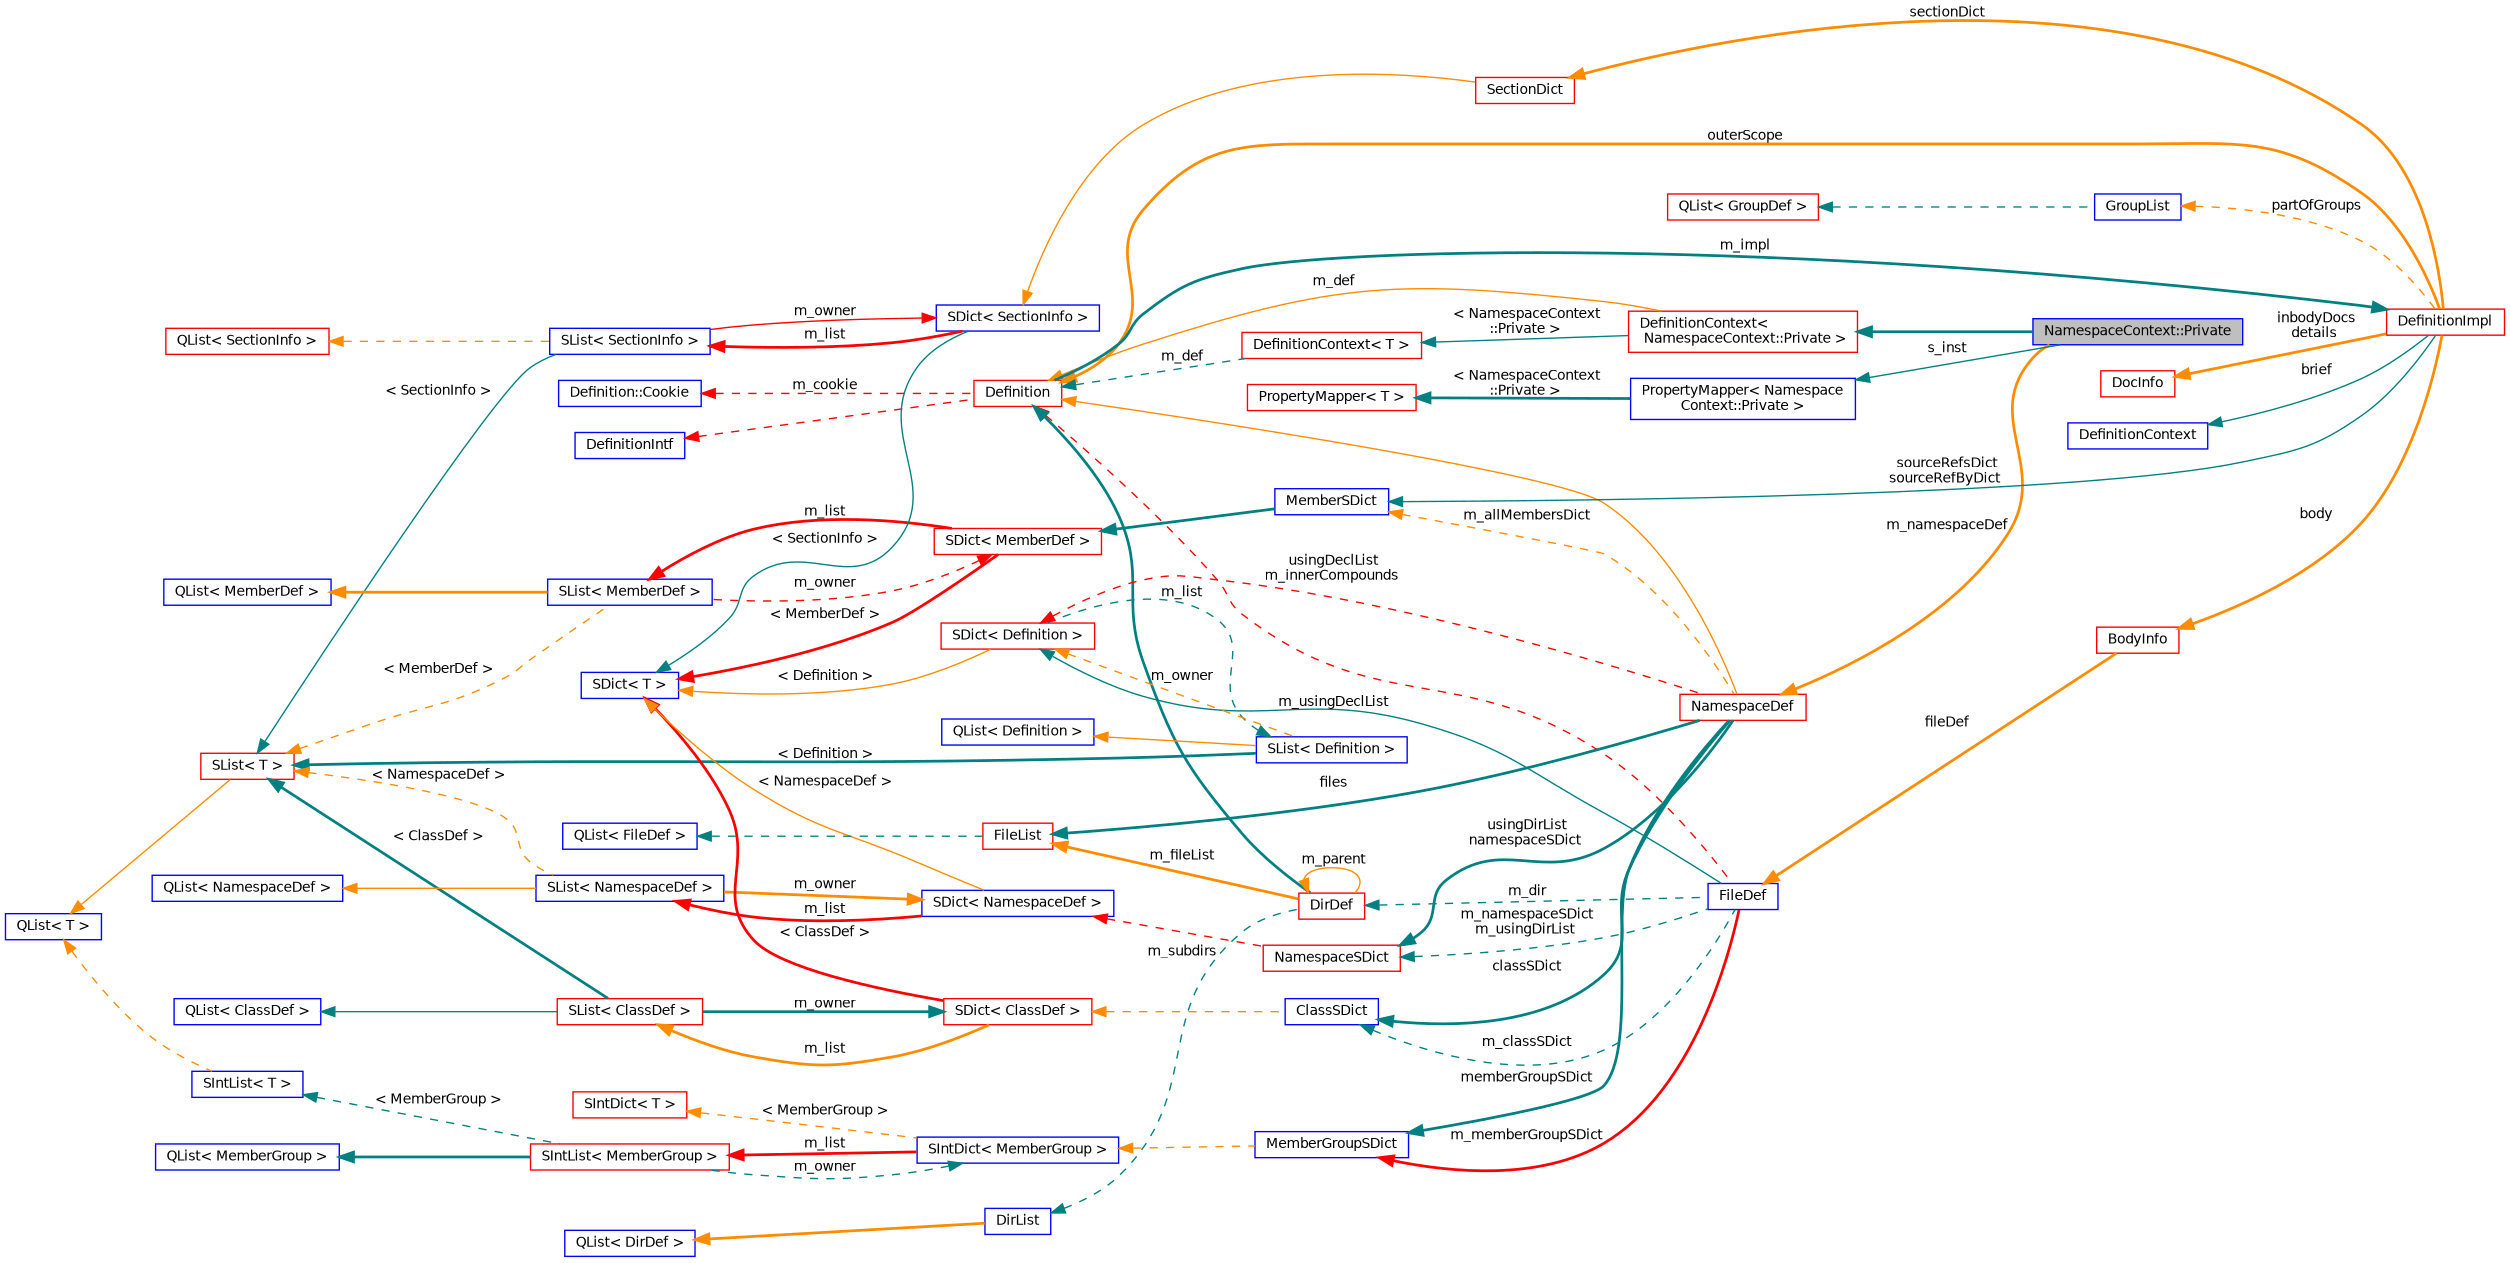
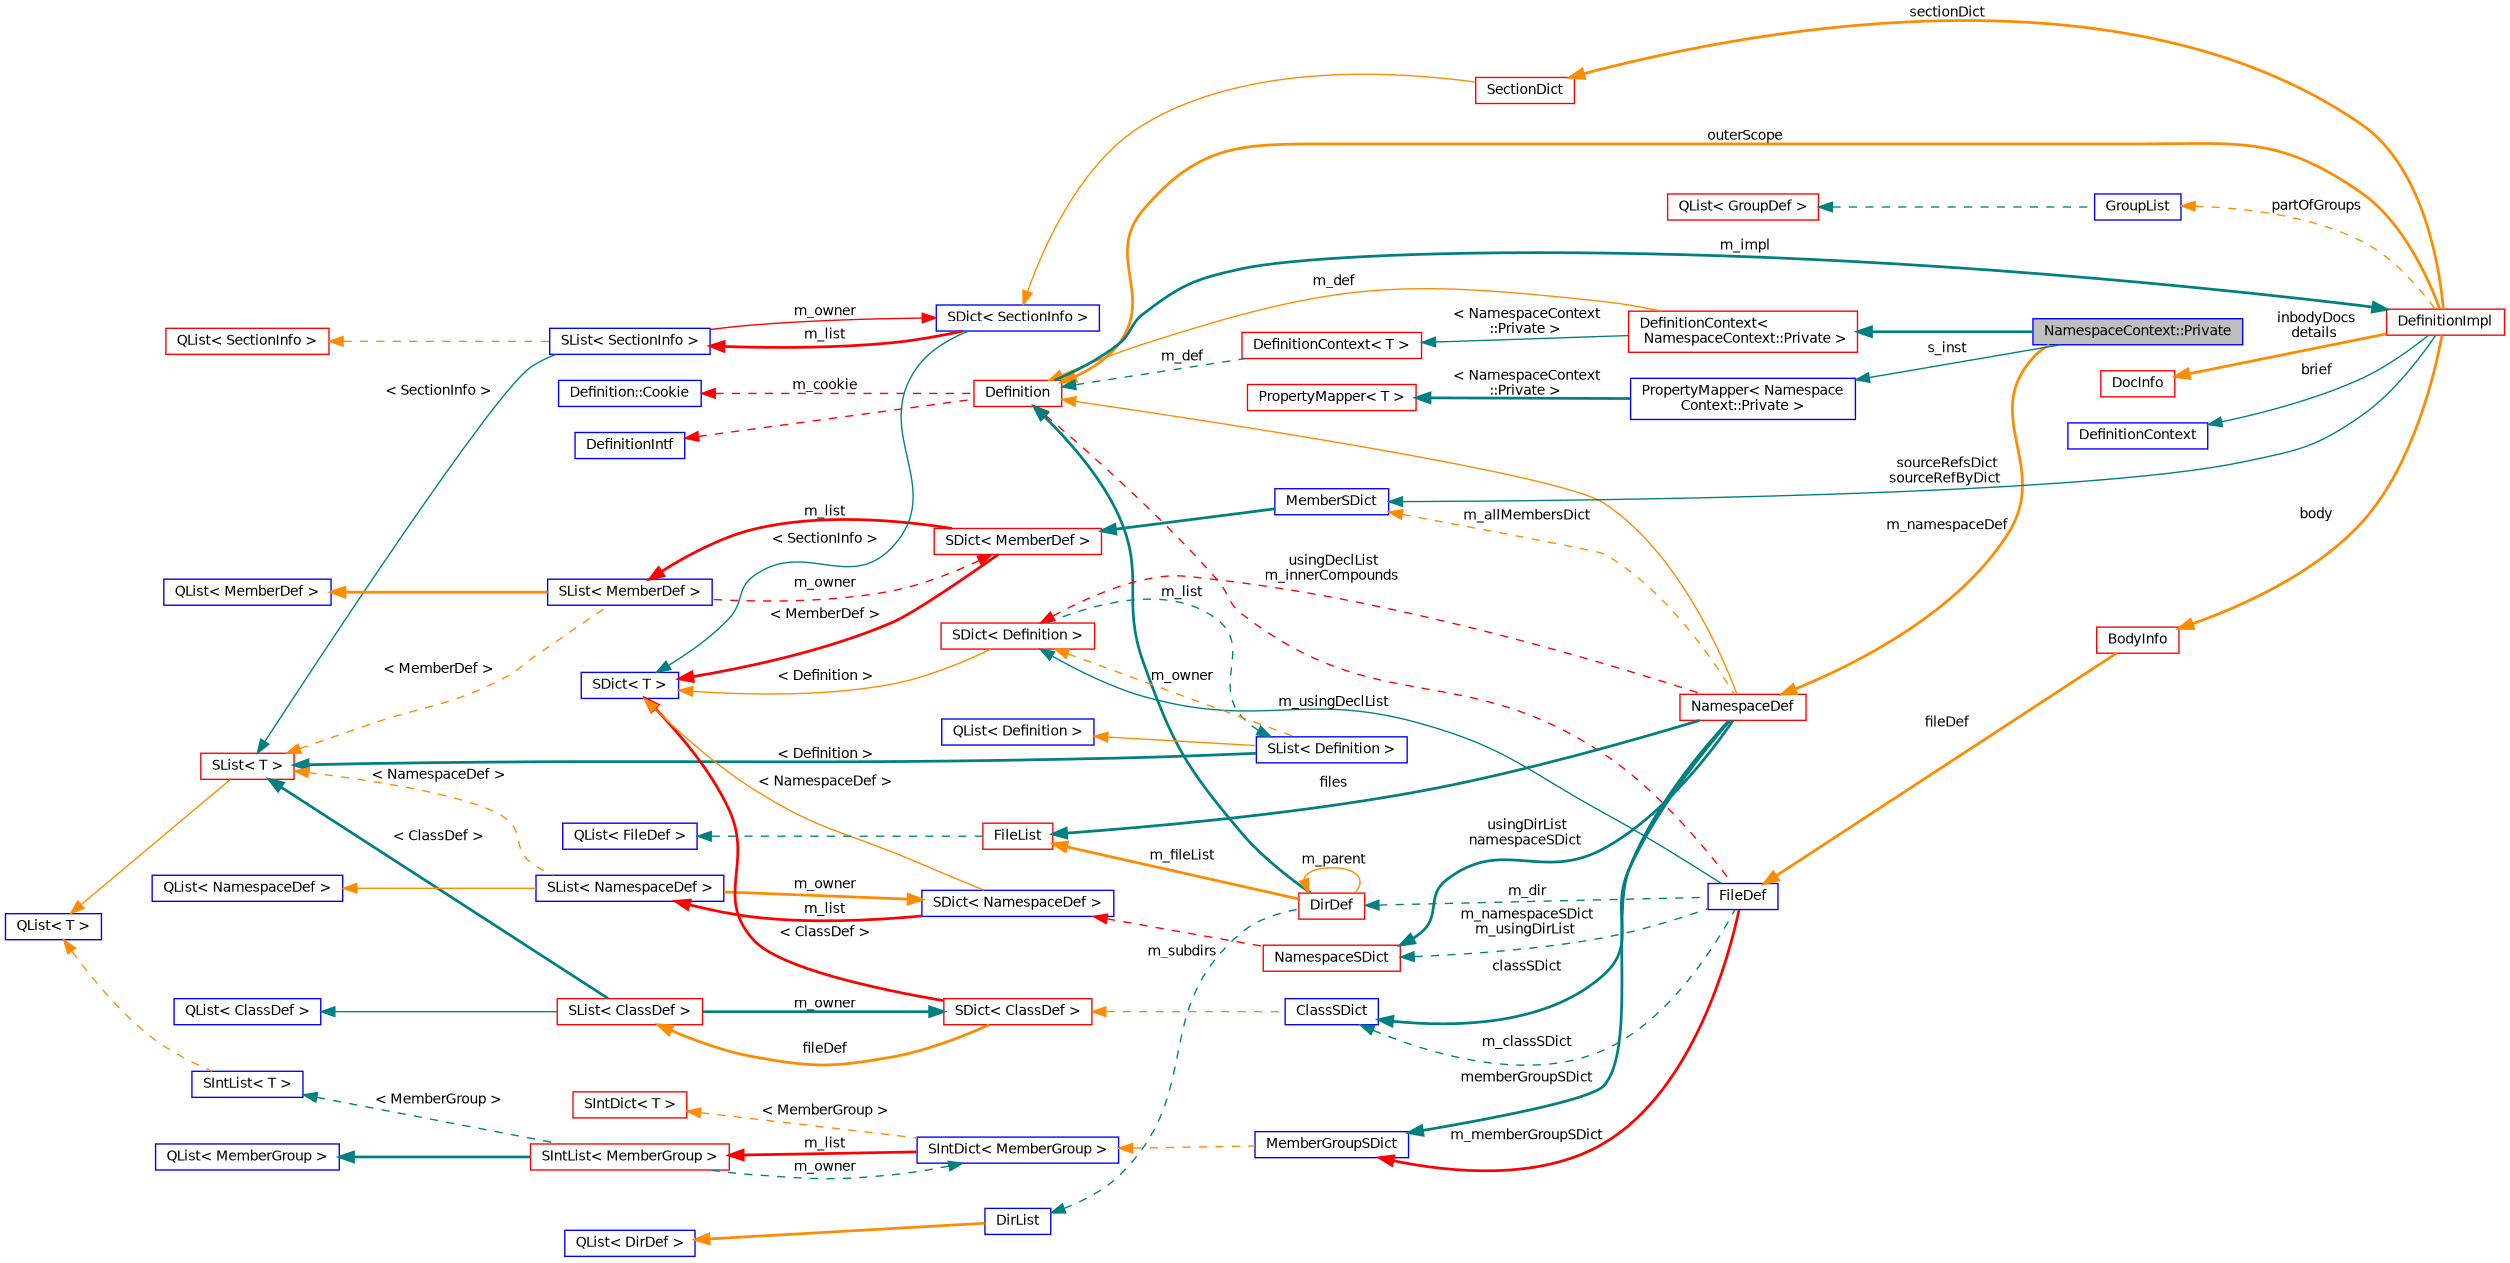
edge "SDict< ClassDef >" -> "SList< ClassDef >": label " m_list" -> " fileDef"
